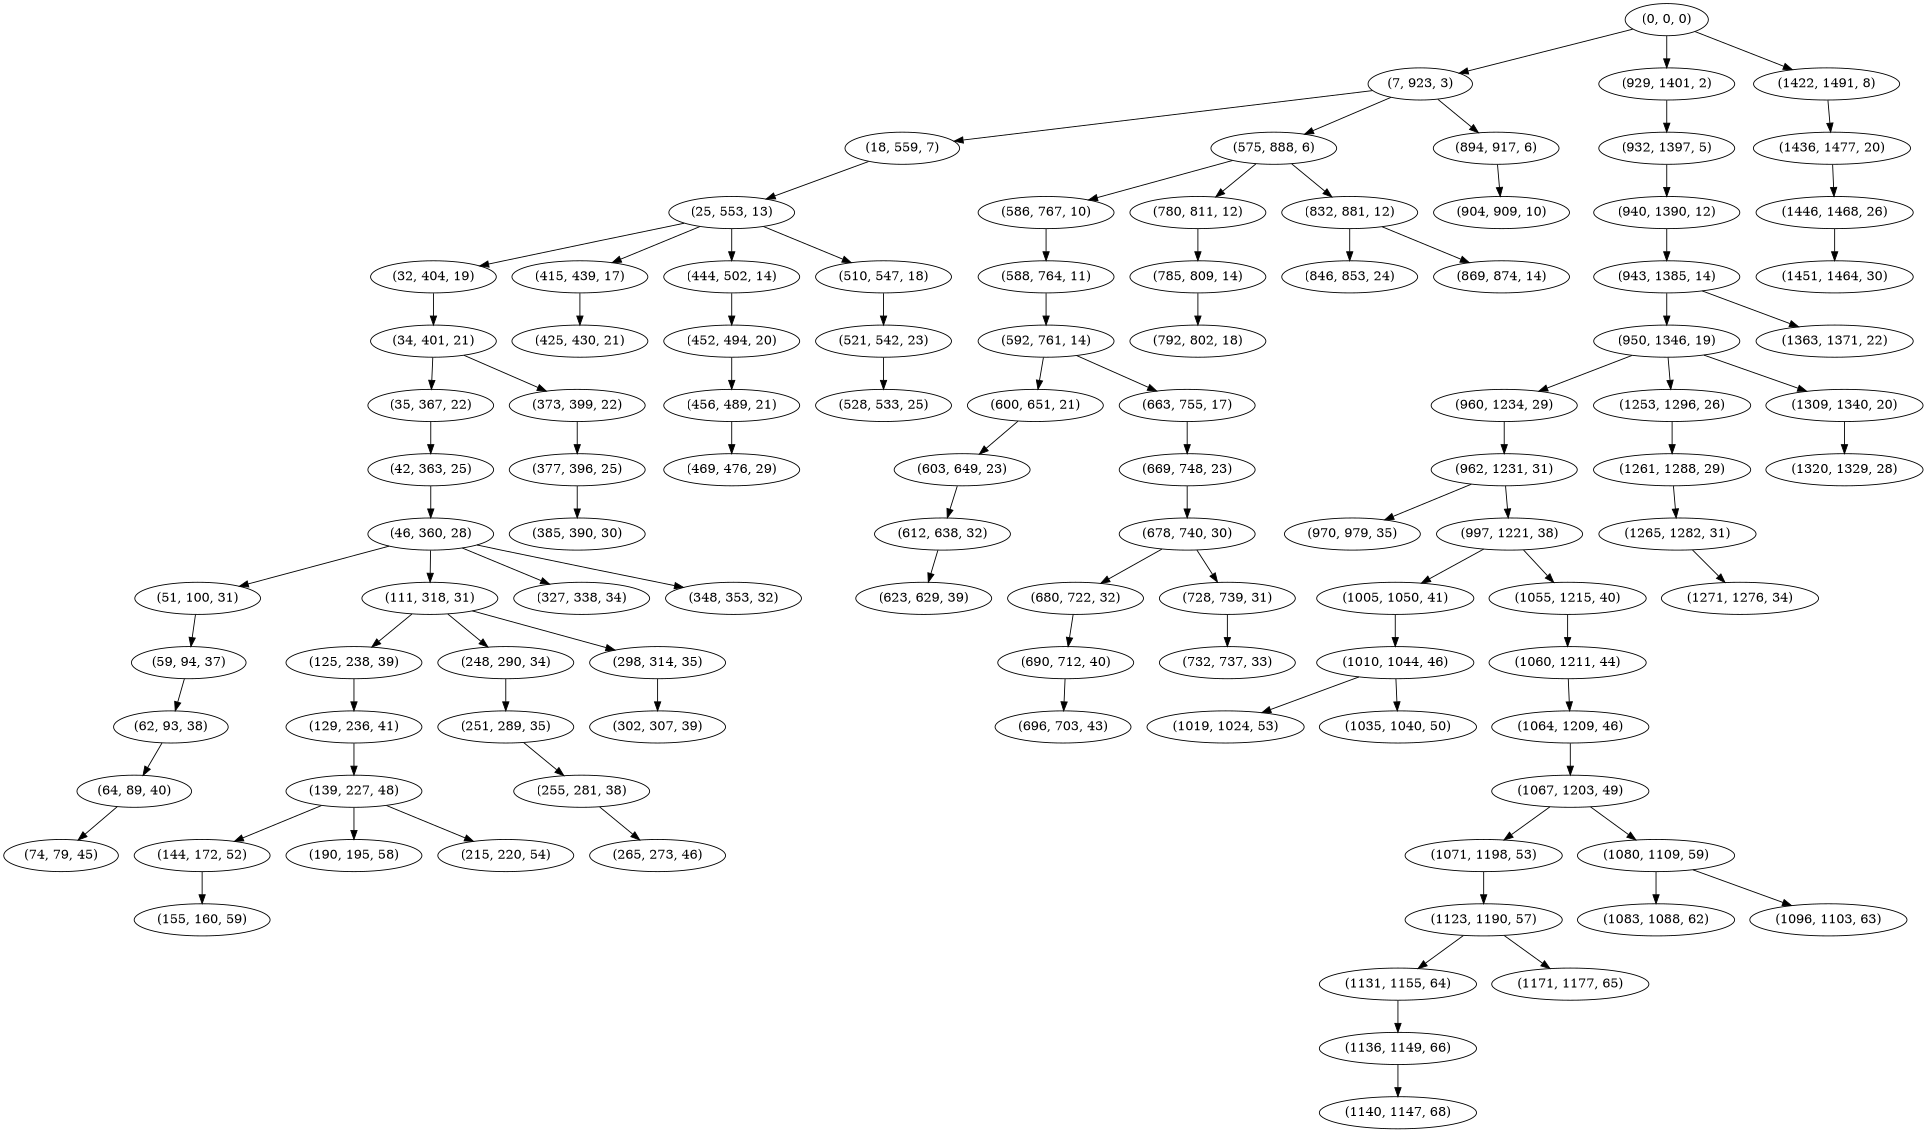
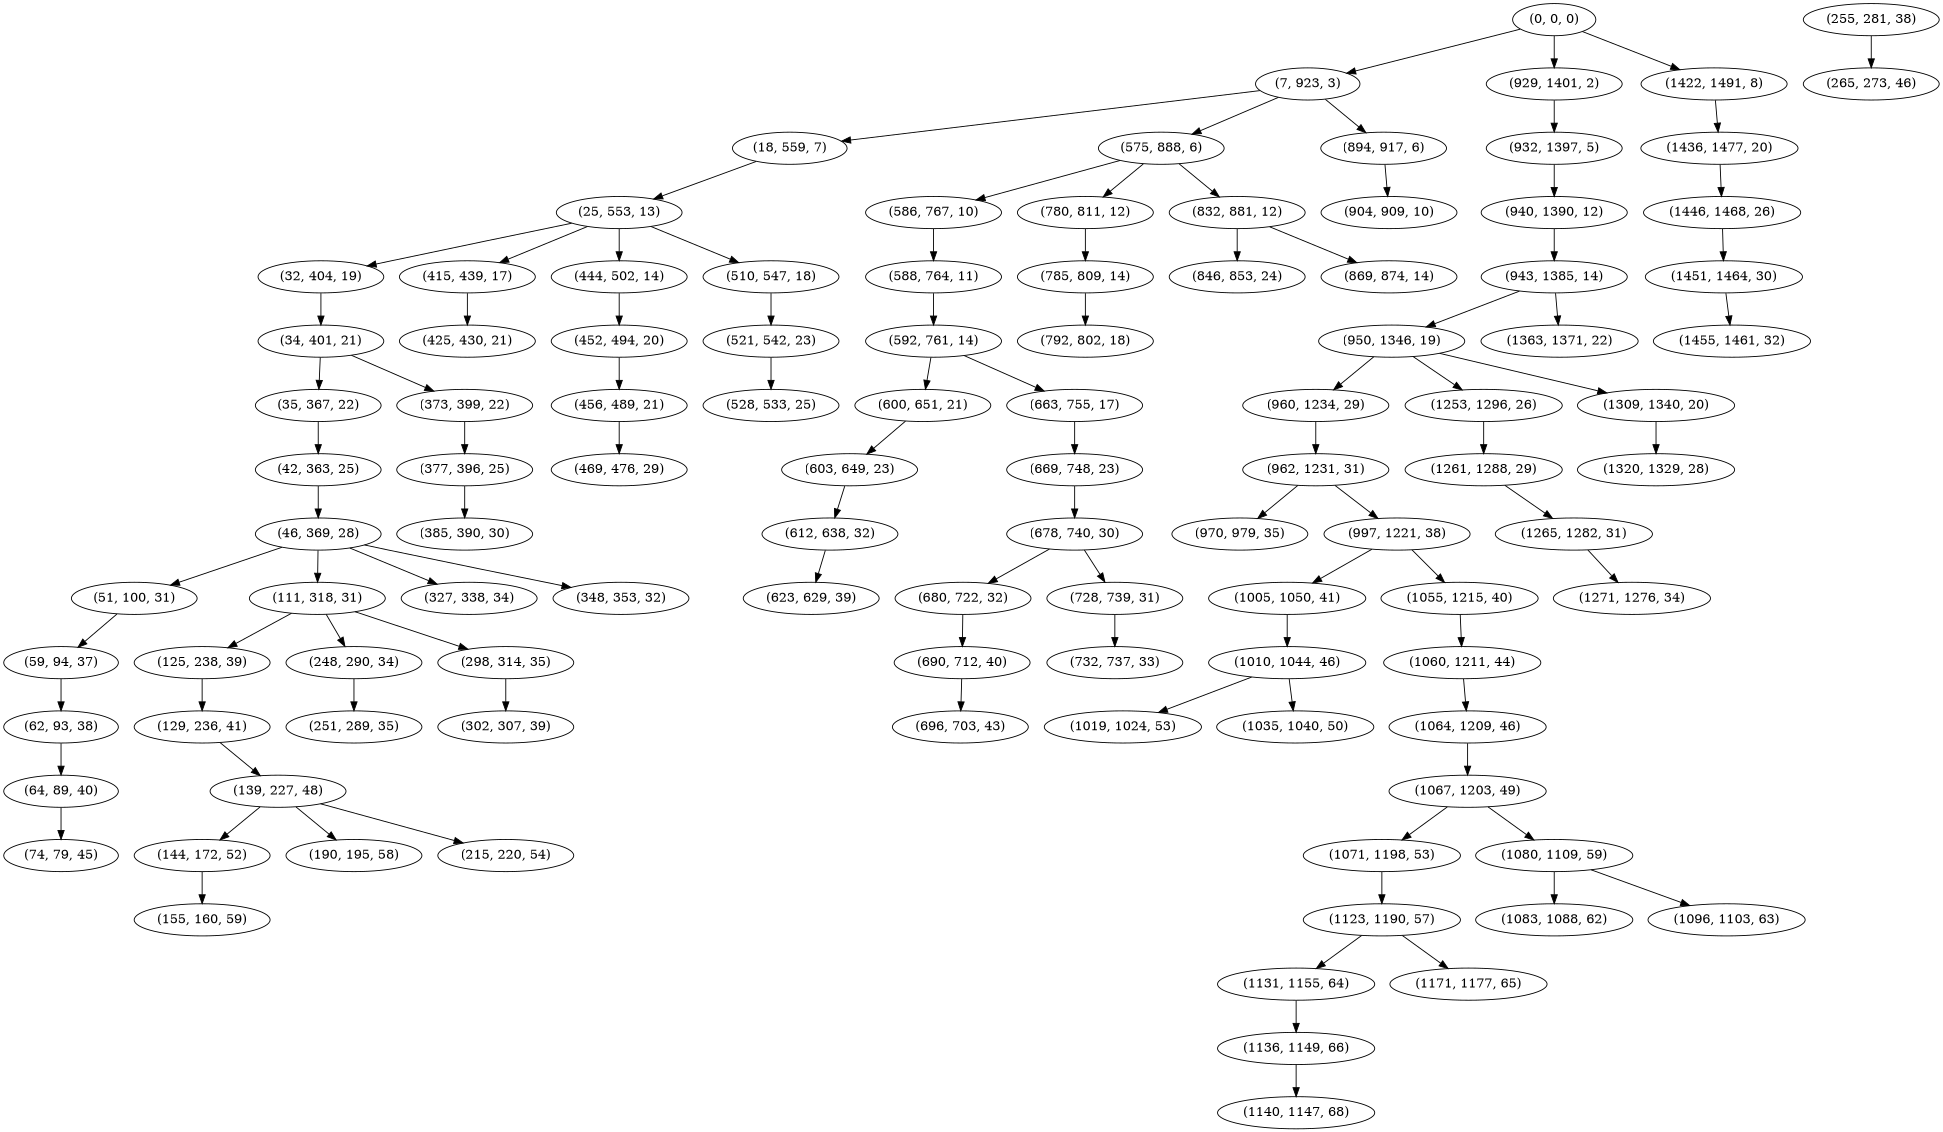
node "(1455, 1461, 32)": added
node "(46, 360, 28)": label "(46, 360, 28)" -> "(46, 369, 28)"
edge "(251, 289, 35)" -> "(255, 281, 38)": removed
